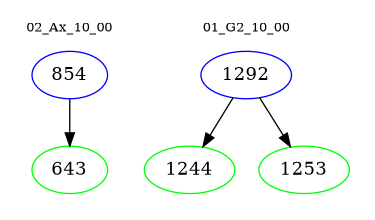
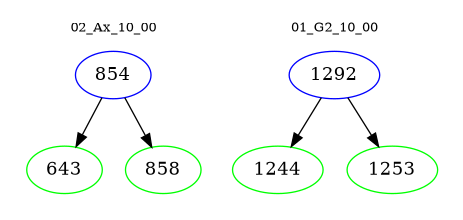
node "858": added
